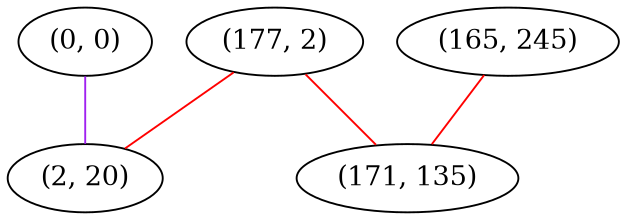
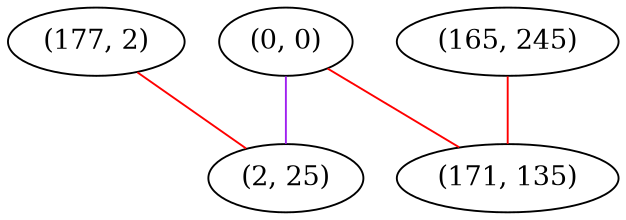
edge "(177, 2)" -- "(171, 135)": now "(0, 0)" -- "(171, 135)"
node "(2, 20)": label "(2, 20)" -> "(2, 25)"
